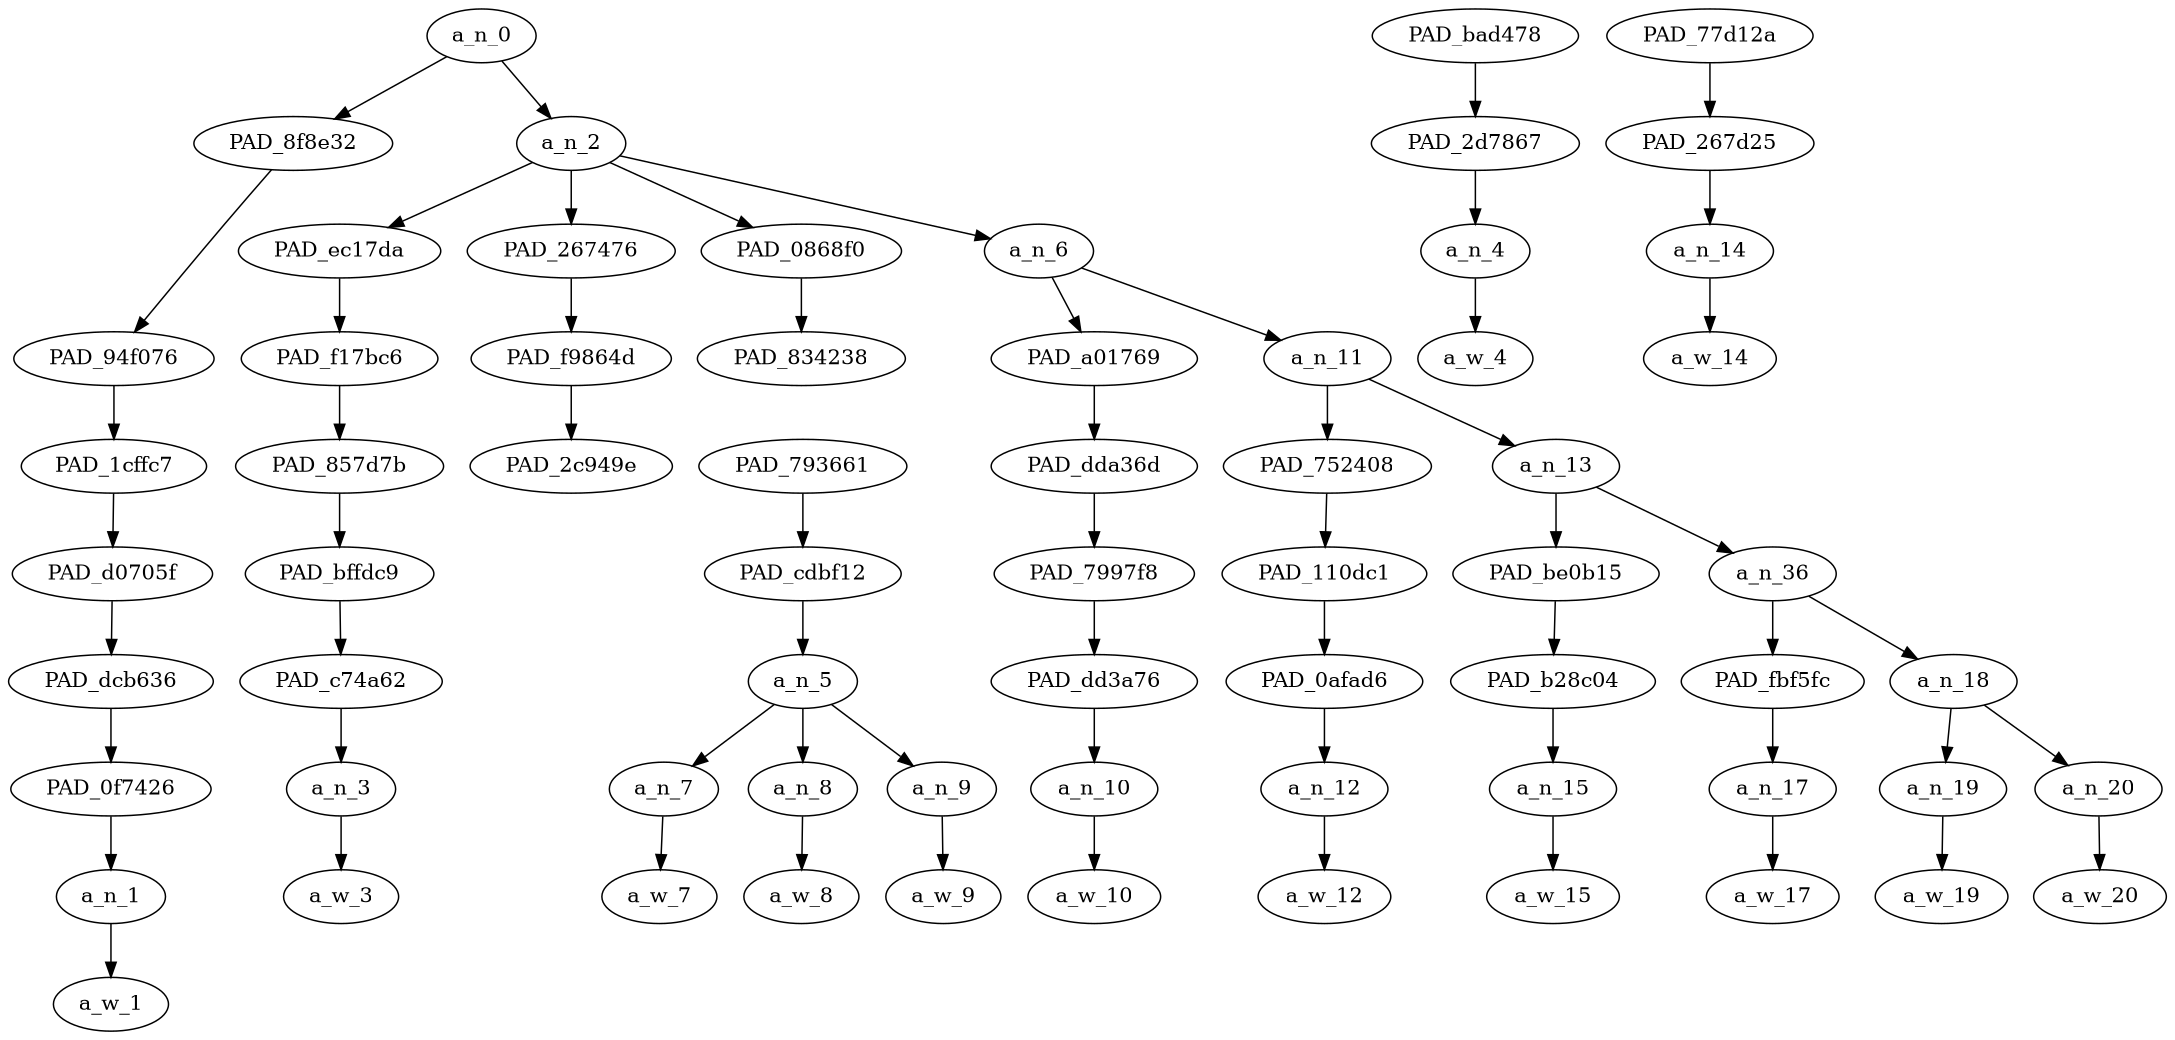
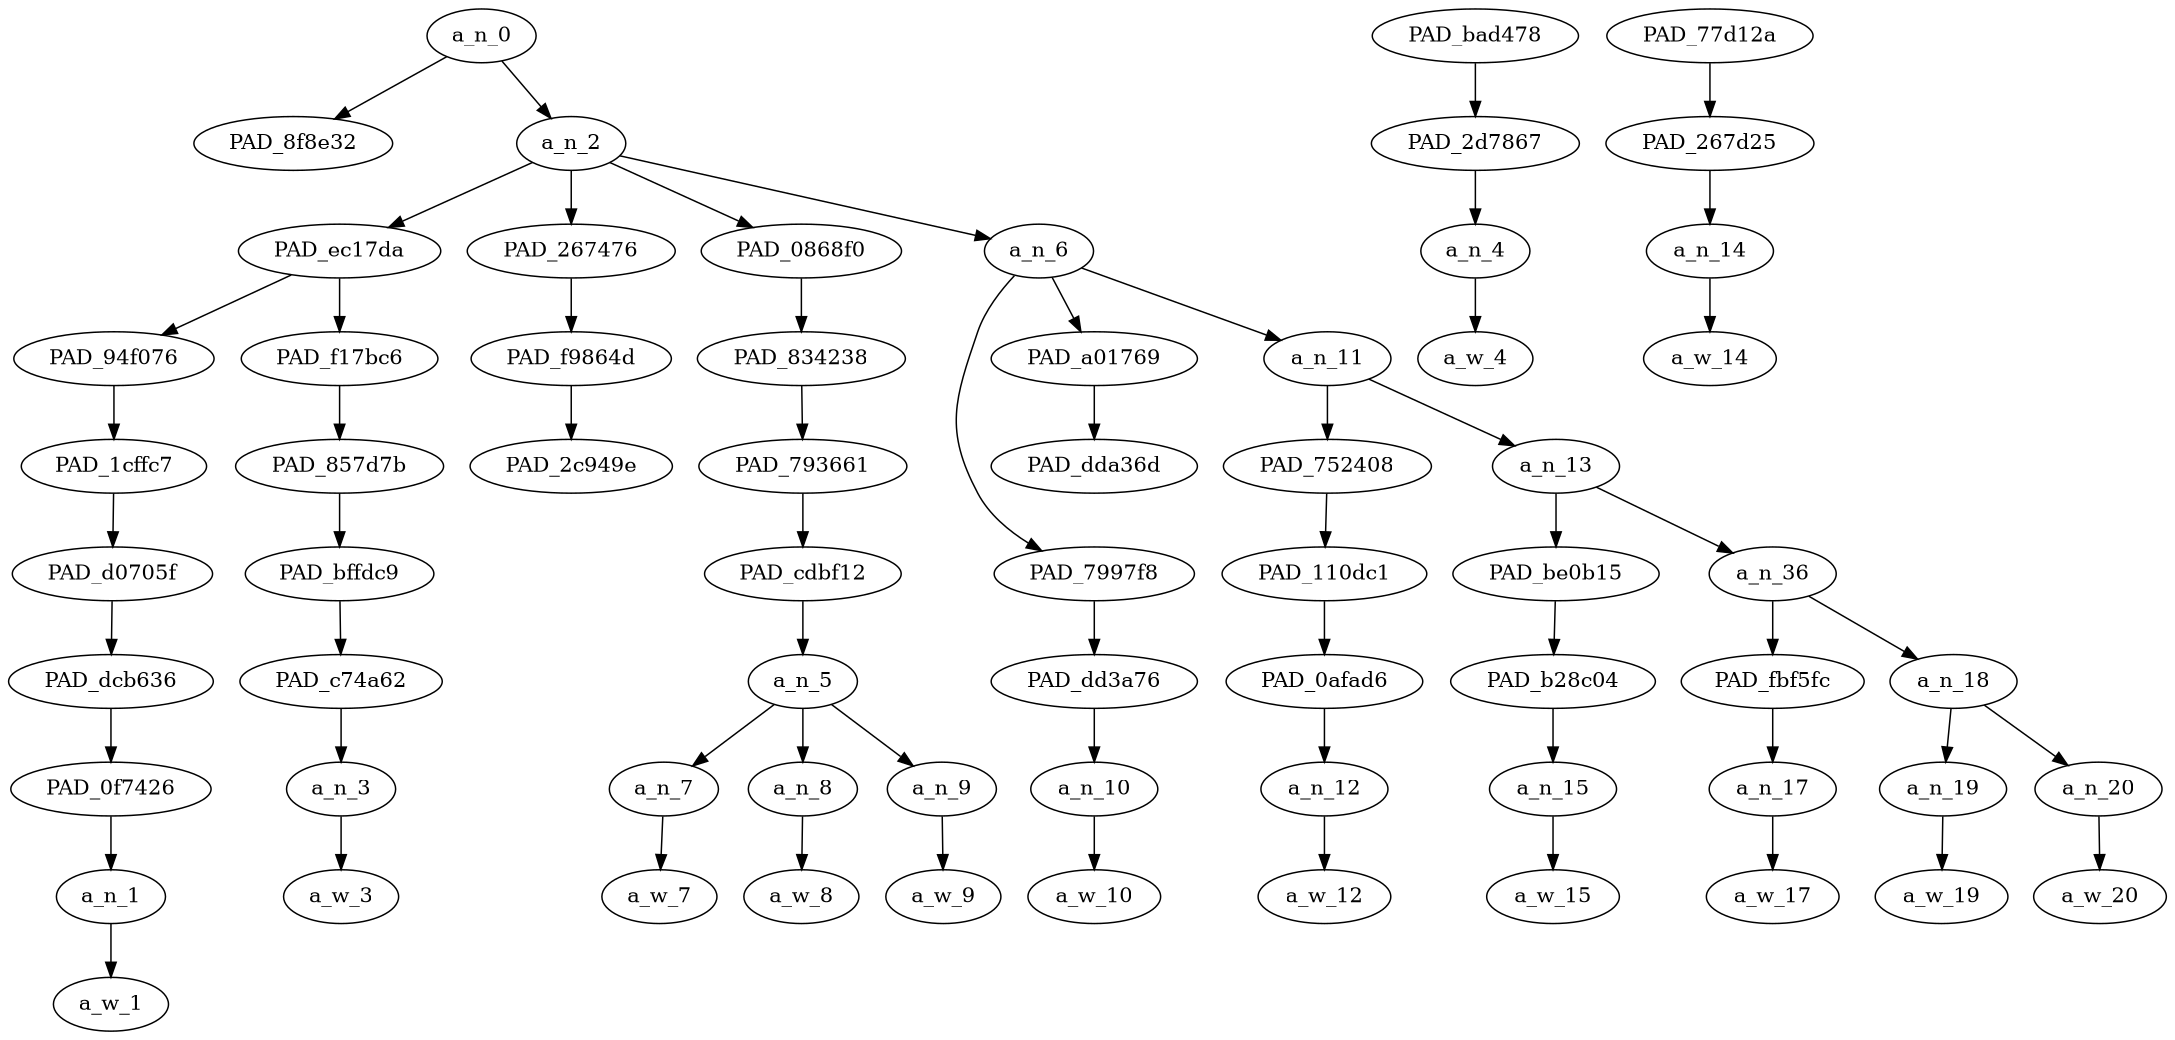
edge "PAD_8f8e32" -> "PAD_94f076": now "PAD_ec17da" -> "PAD_94f076"
edge "PAD_834238" -> "PAD_793661": added
edge "PAD_dda36d" -> "PAD_7997f8": now "a_n_6" -> "PAD_7997f8"
